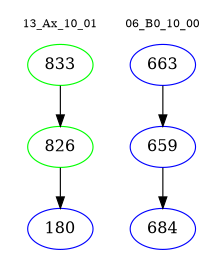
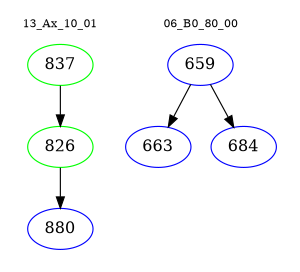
cluster "06_B0_10_00": label "06_B0_10_00" -> "06_B0_80_00"
node "833": label "833" -> "837"
edge "663" -> "659": reversed
node "180": label "180" -> "880"
